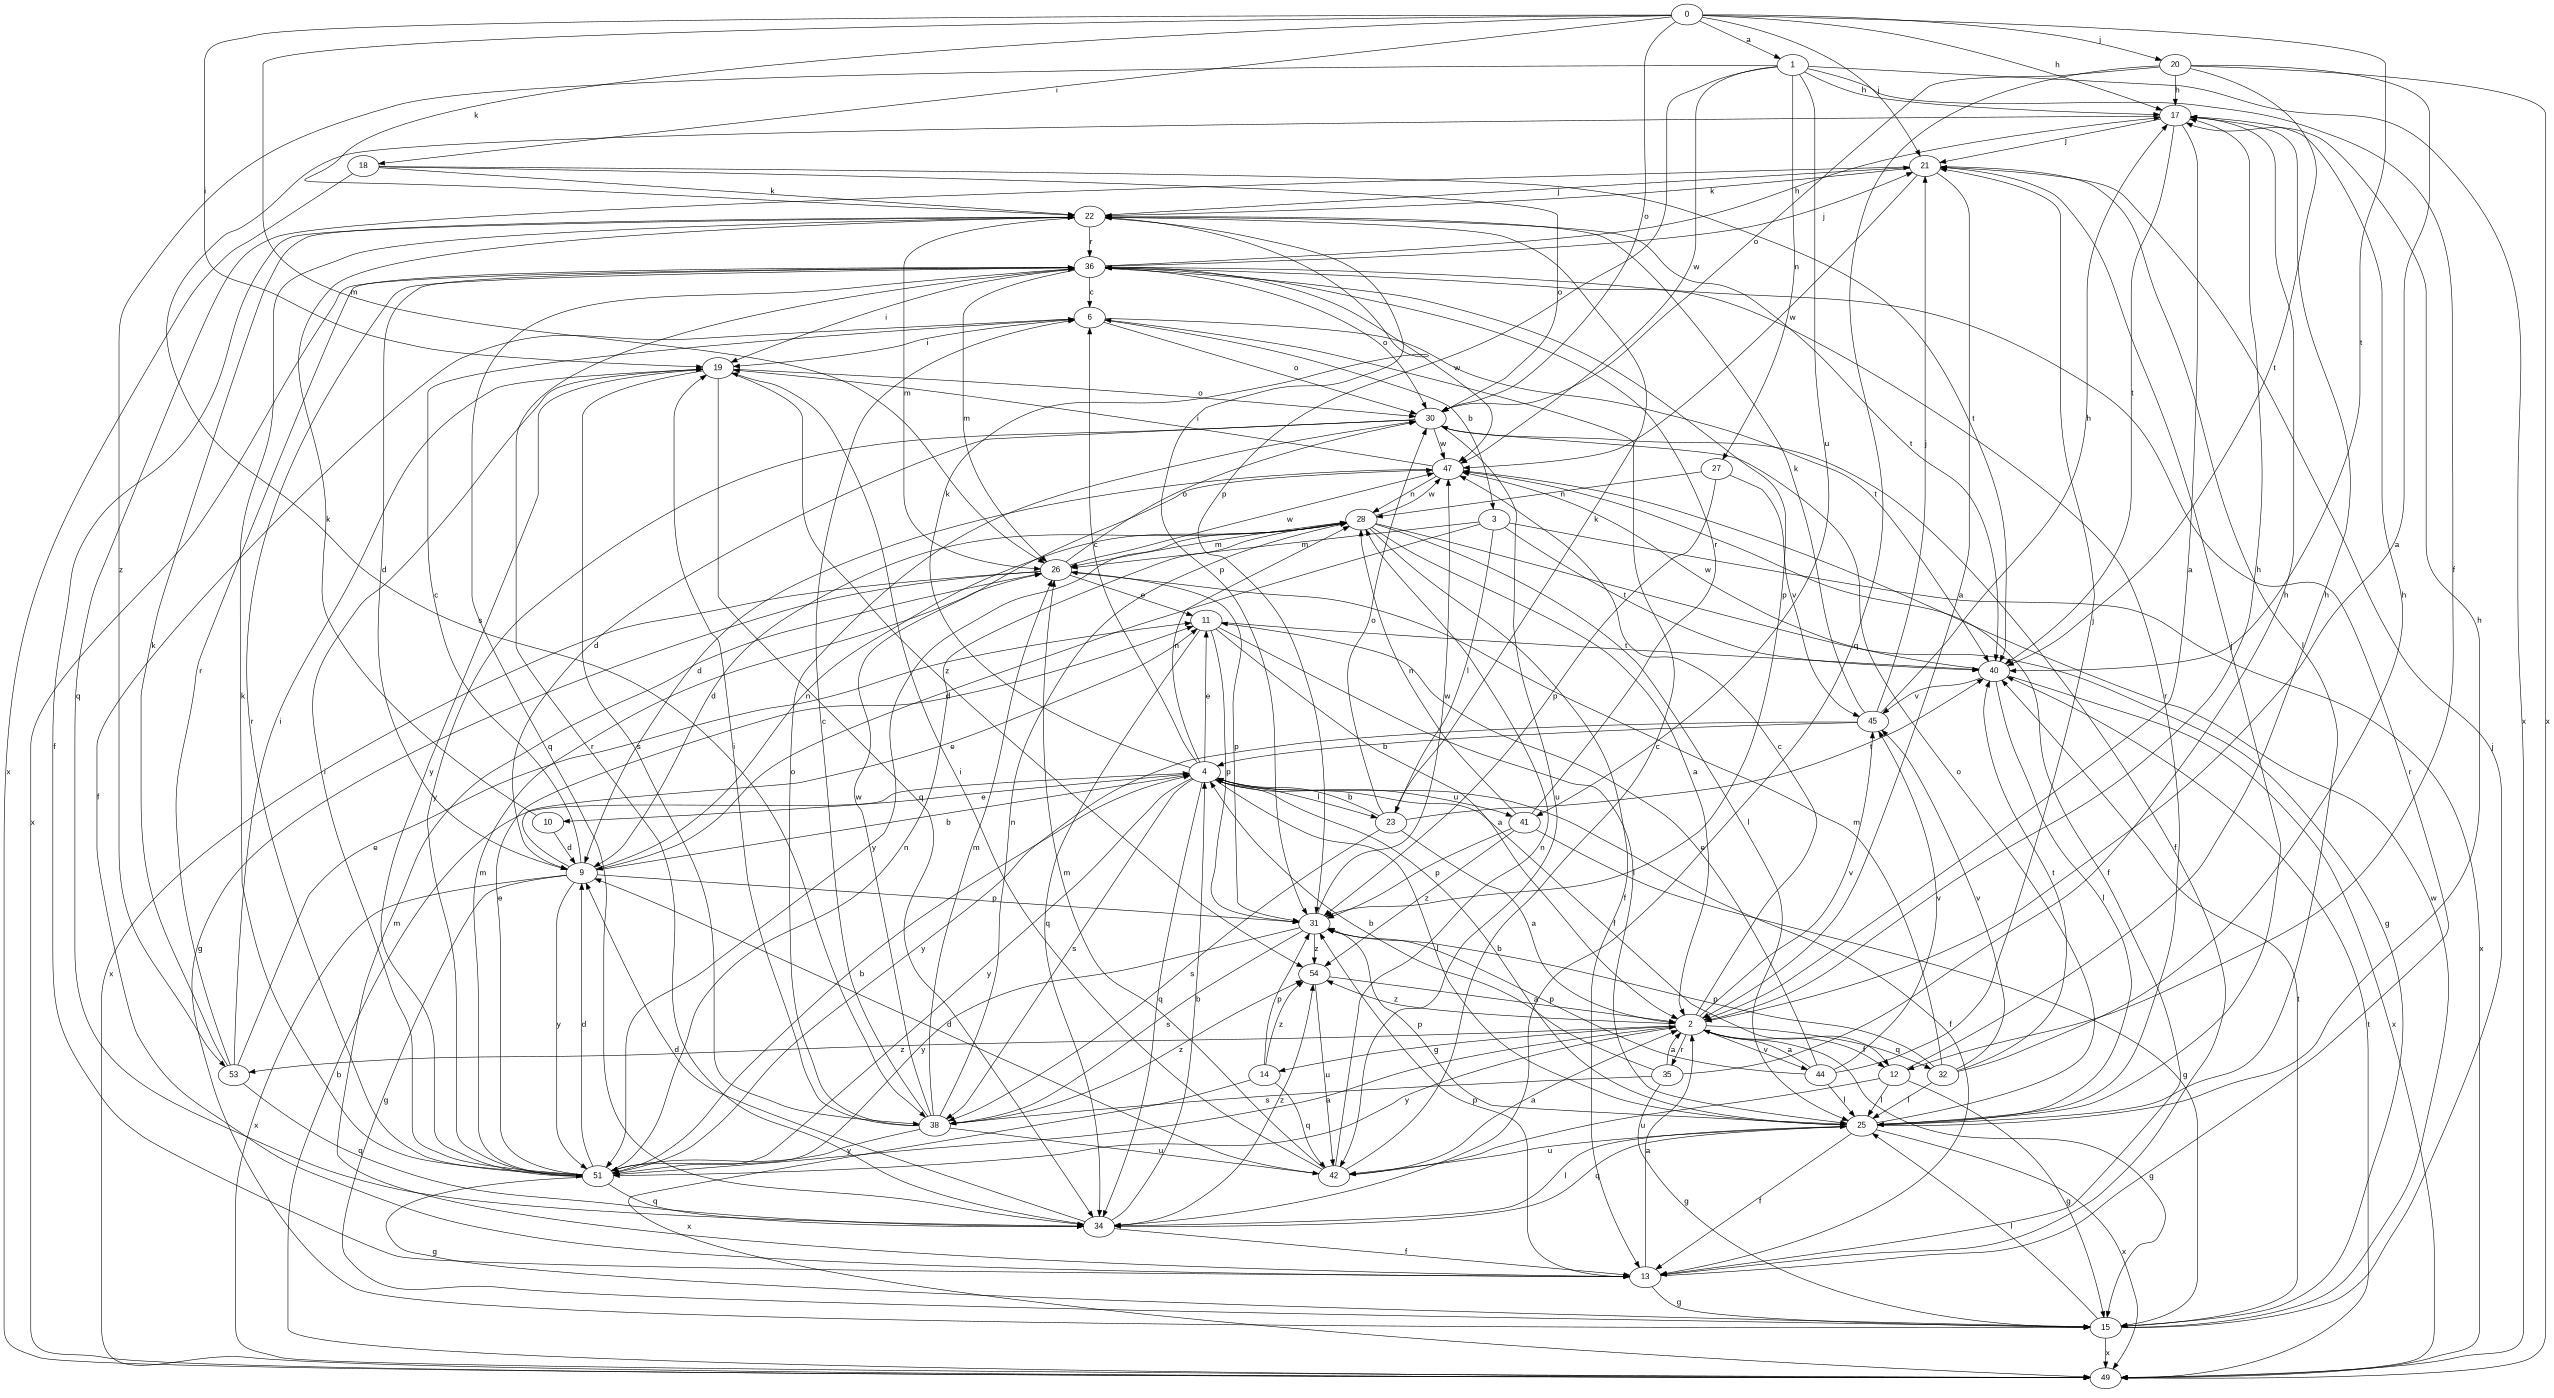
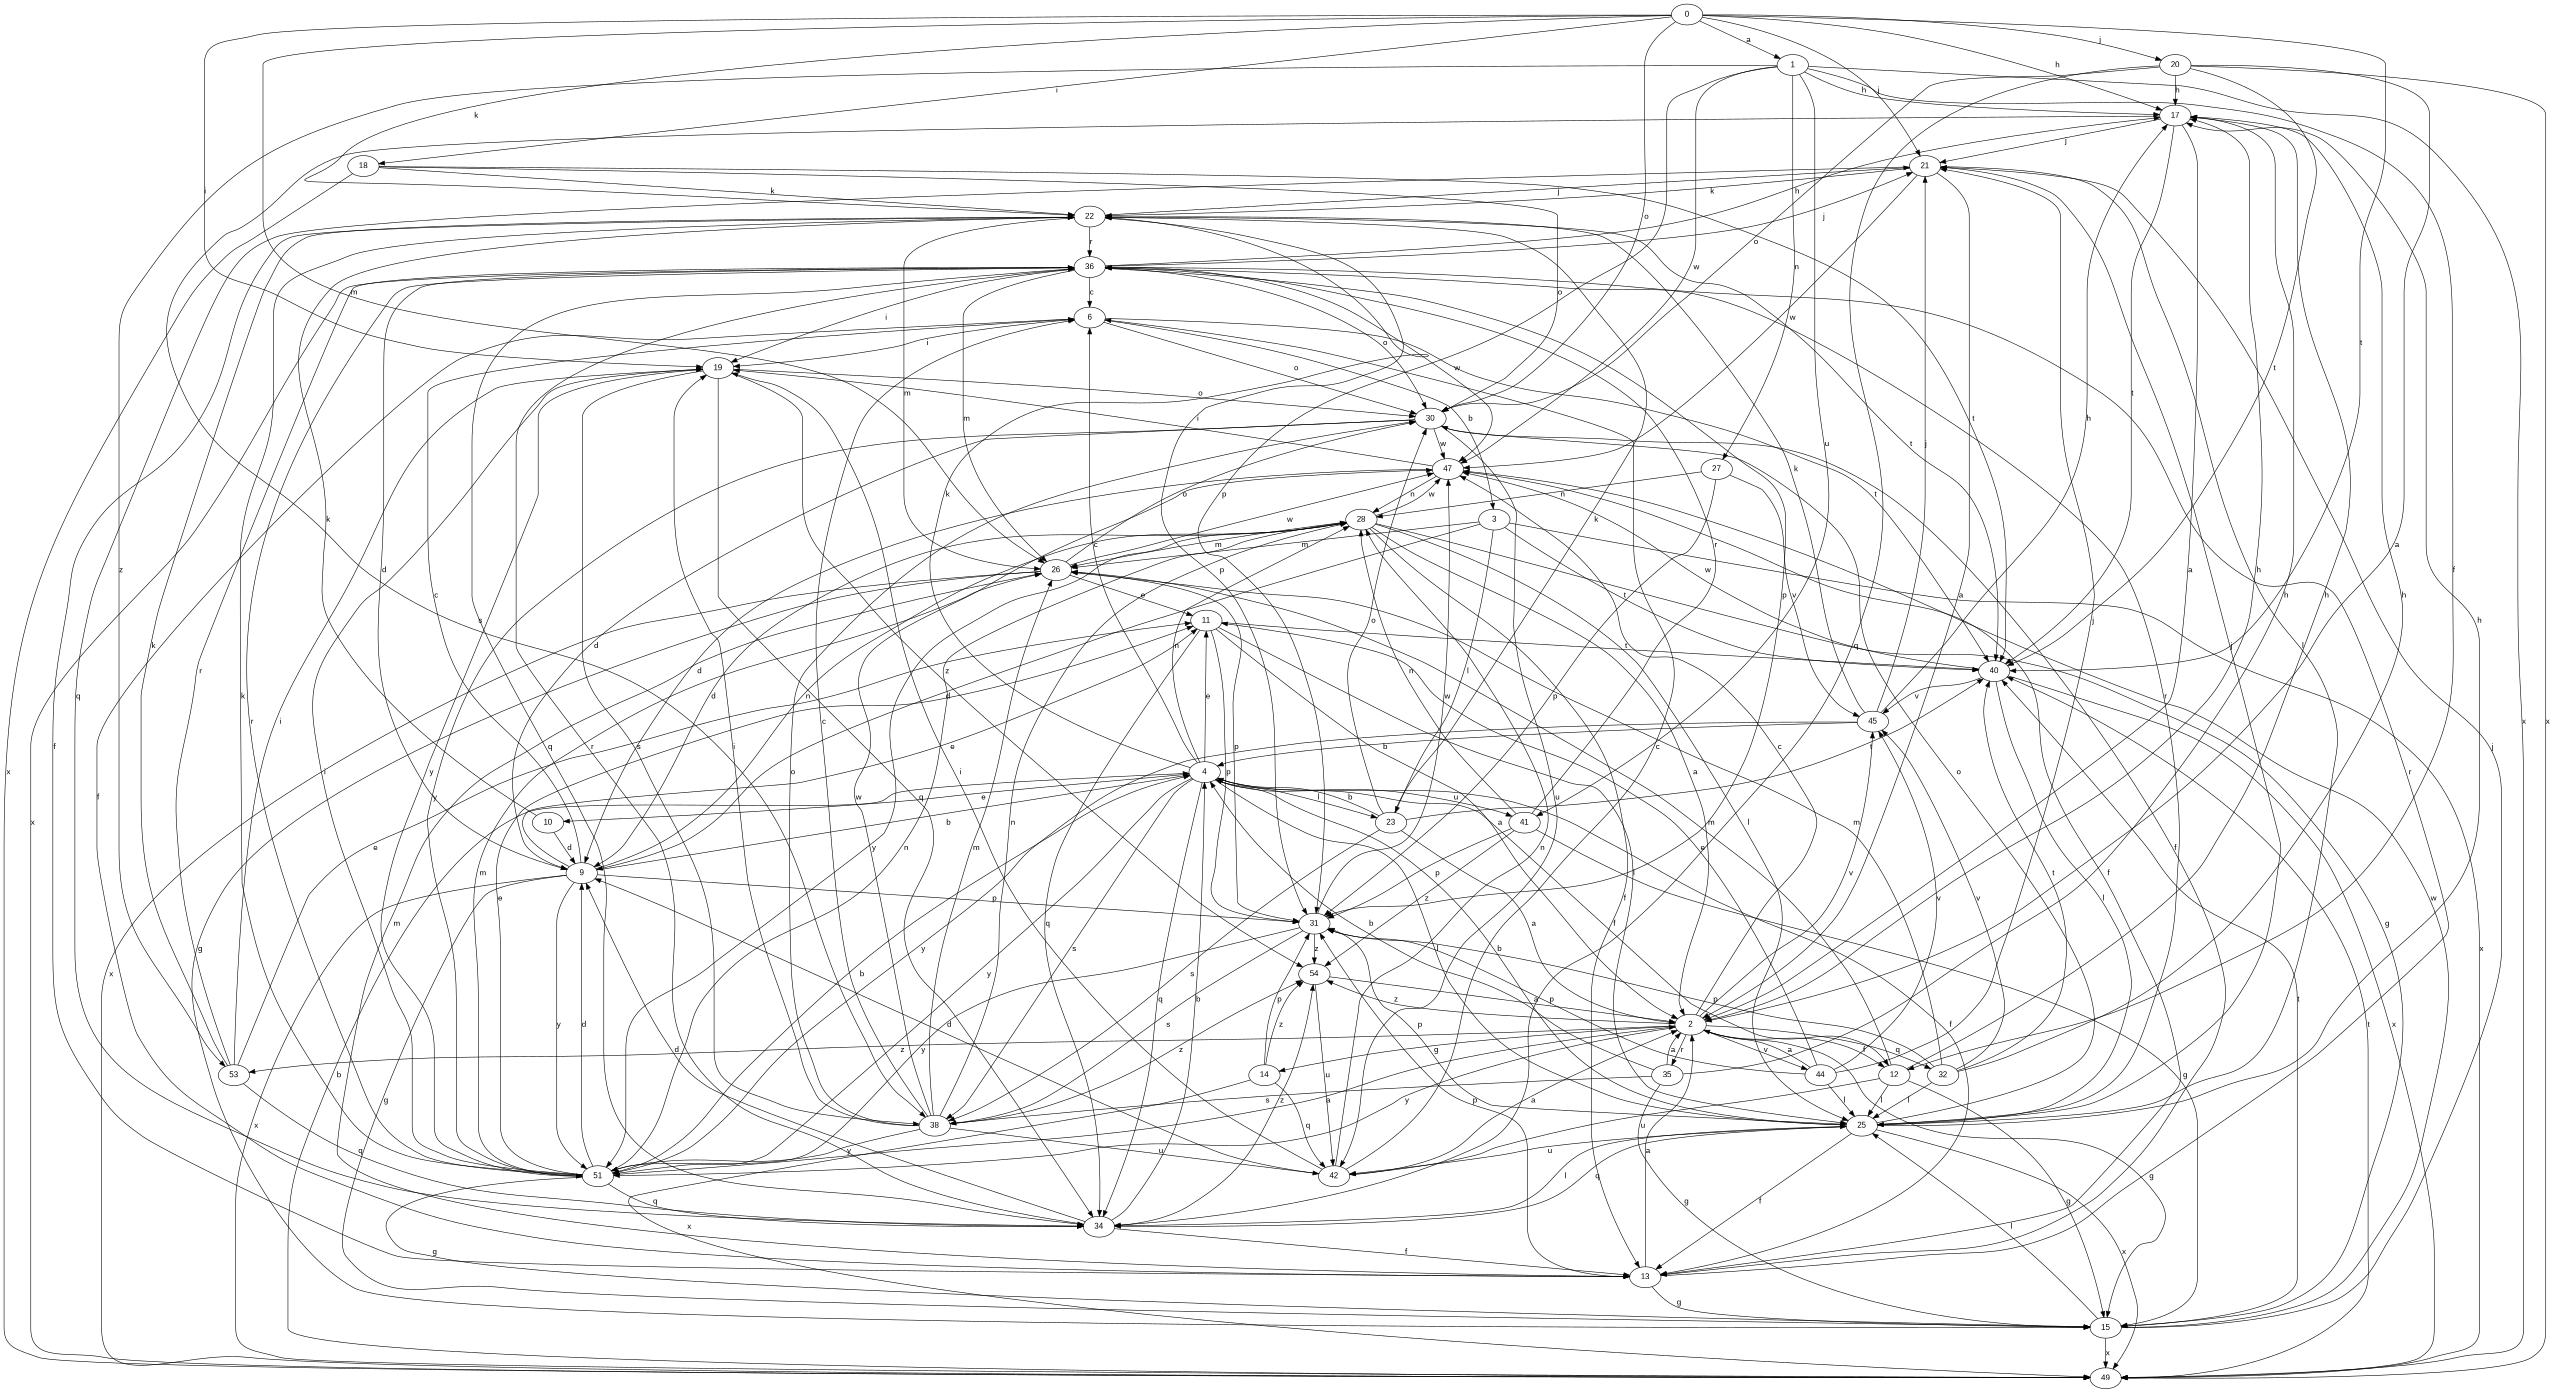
edge "42" -> "26": now "12" -> "26"
